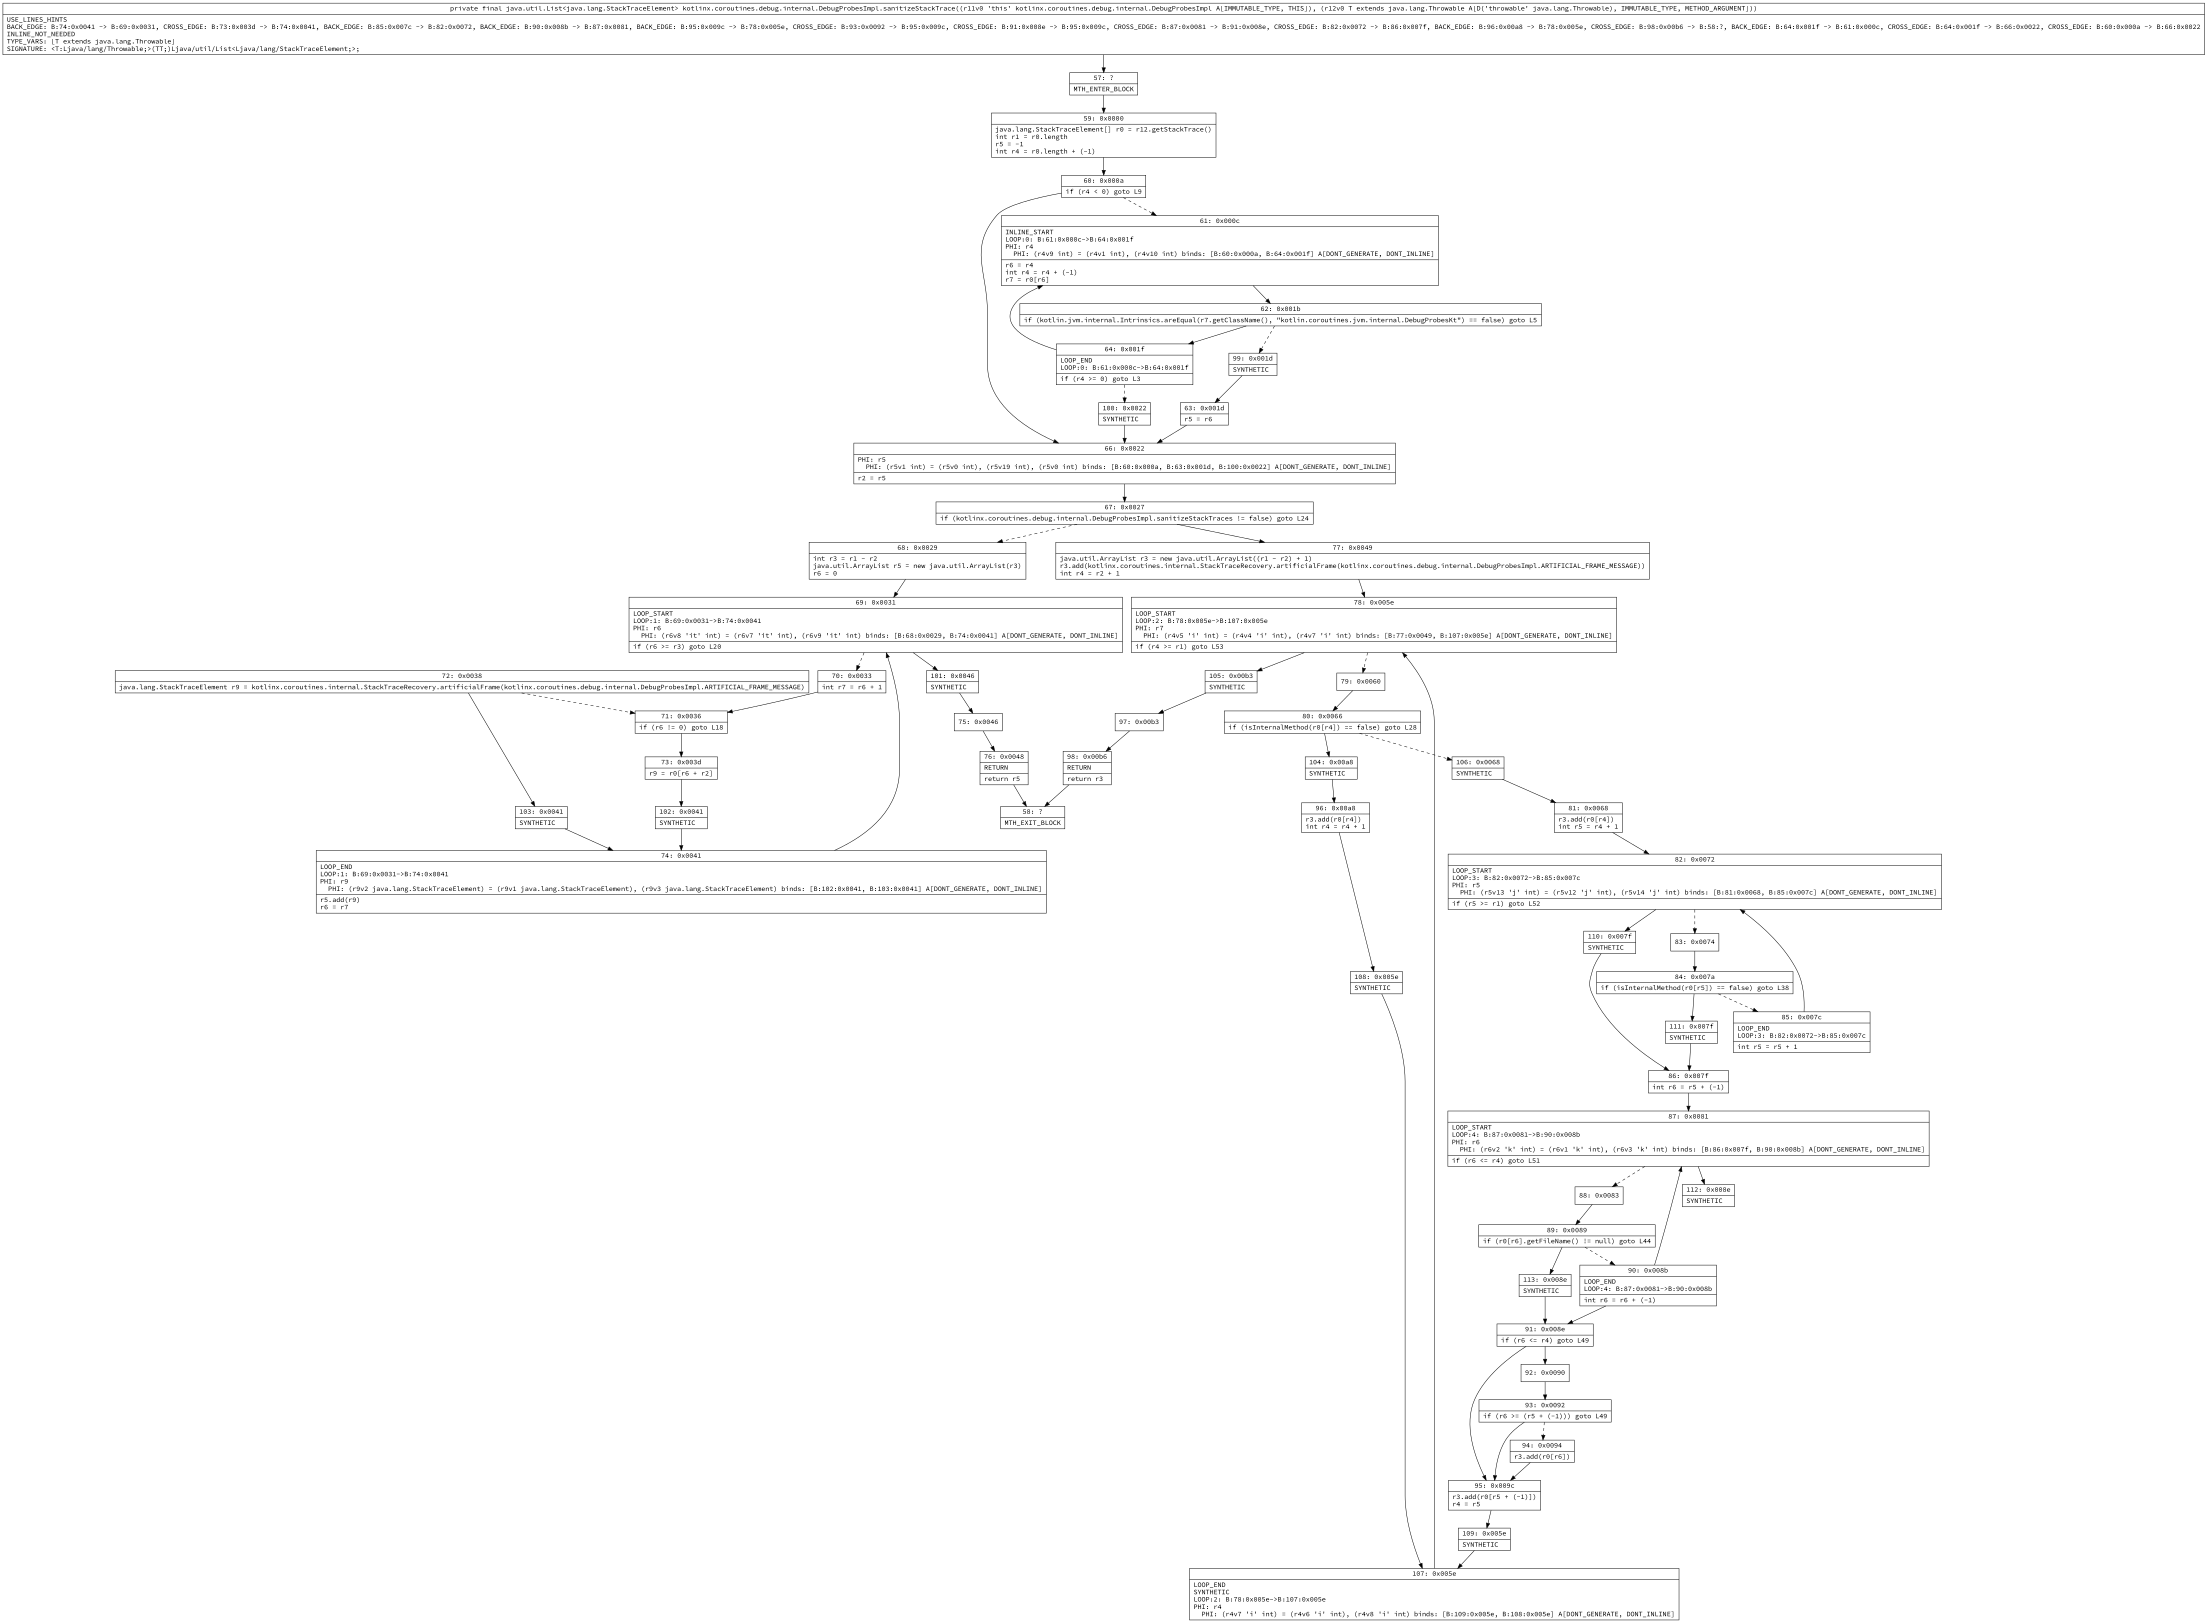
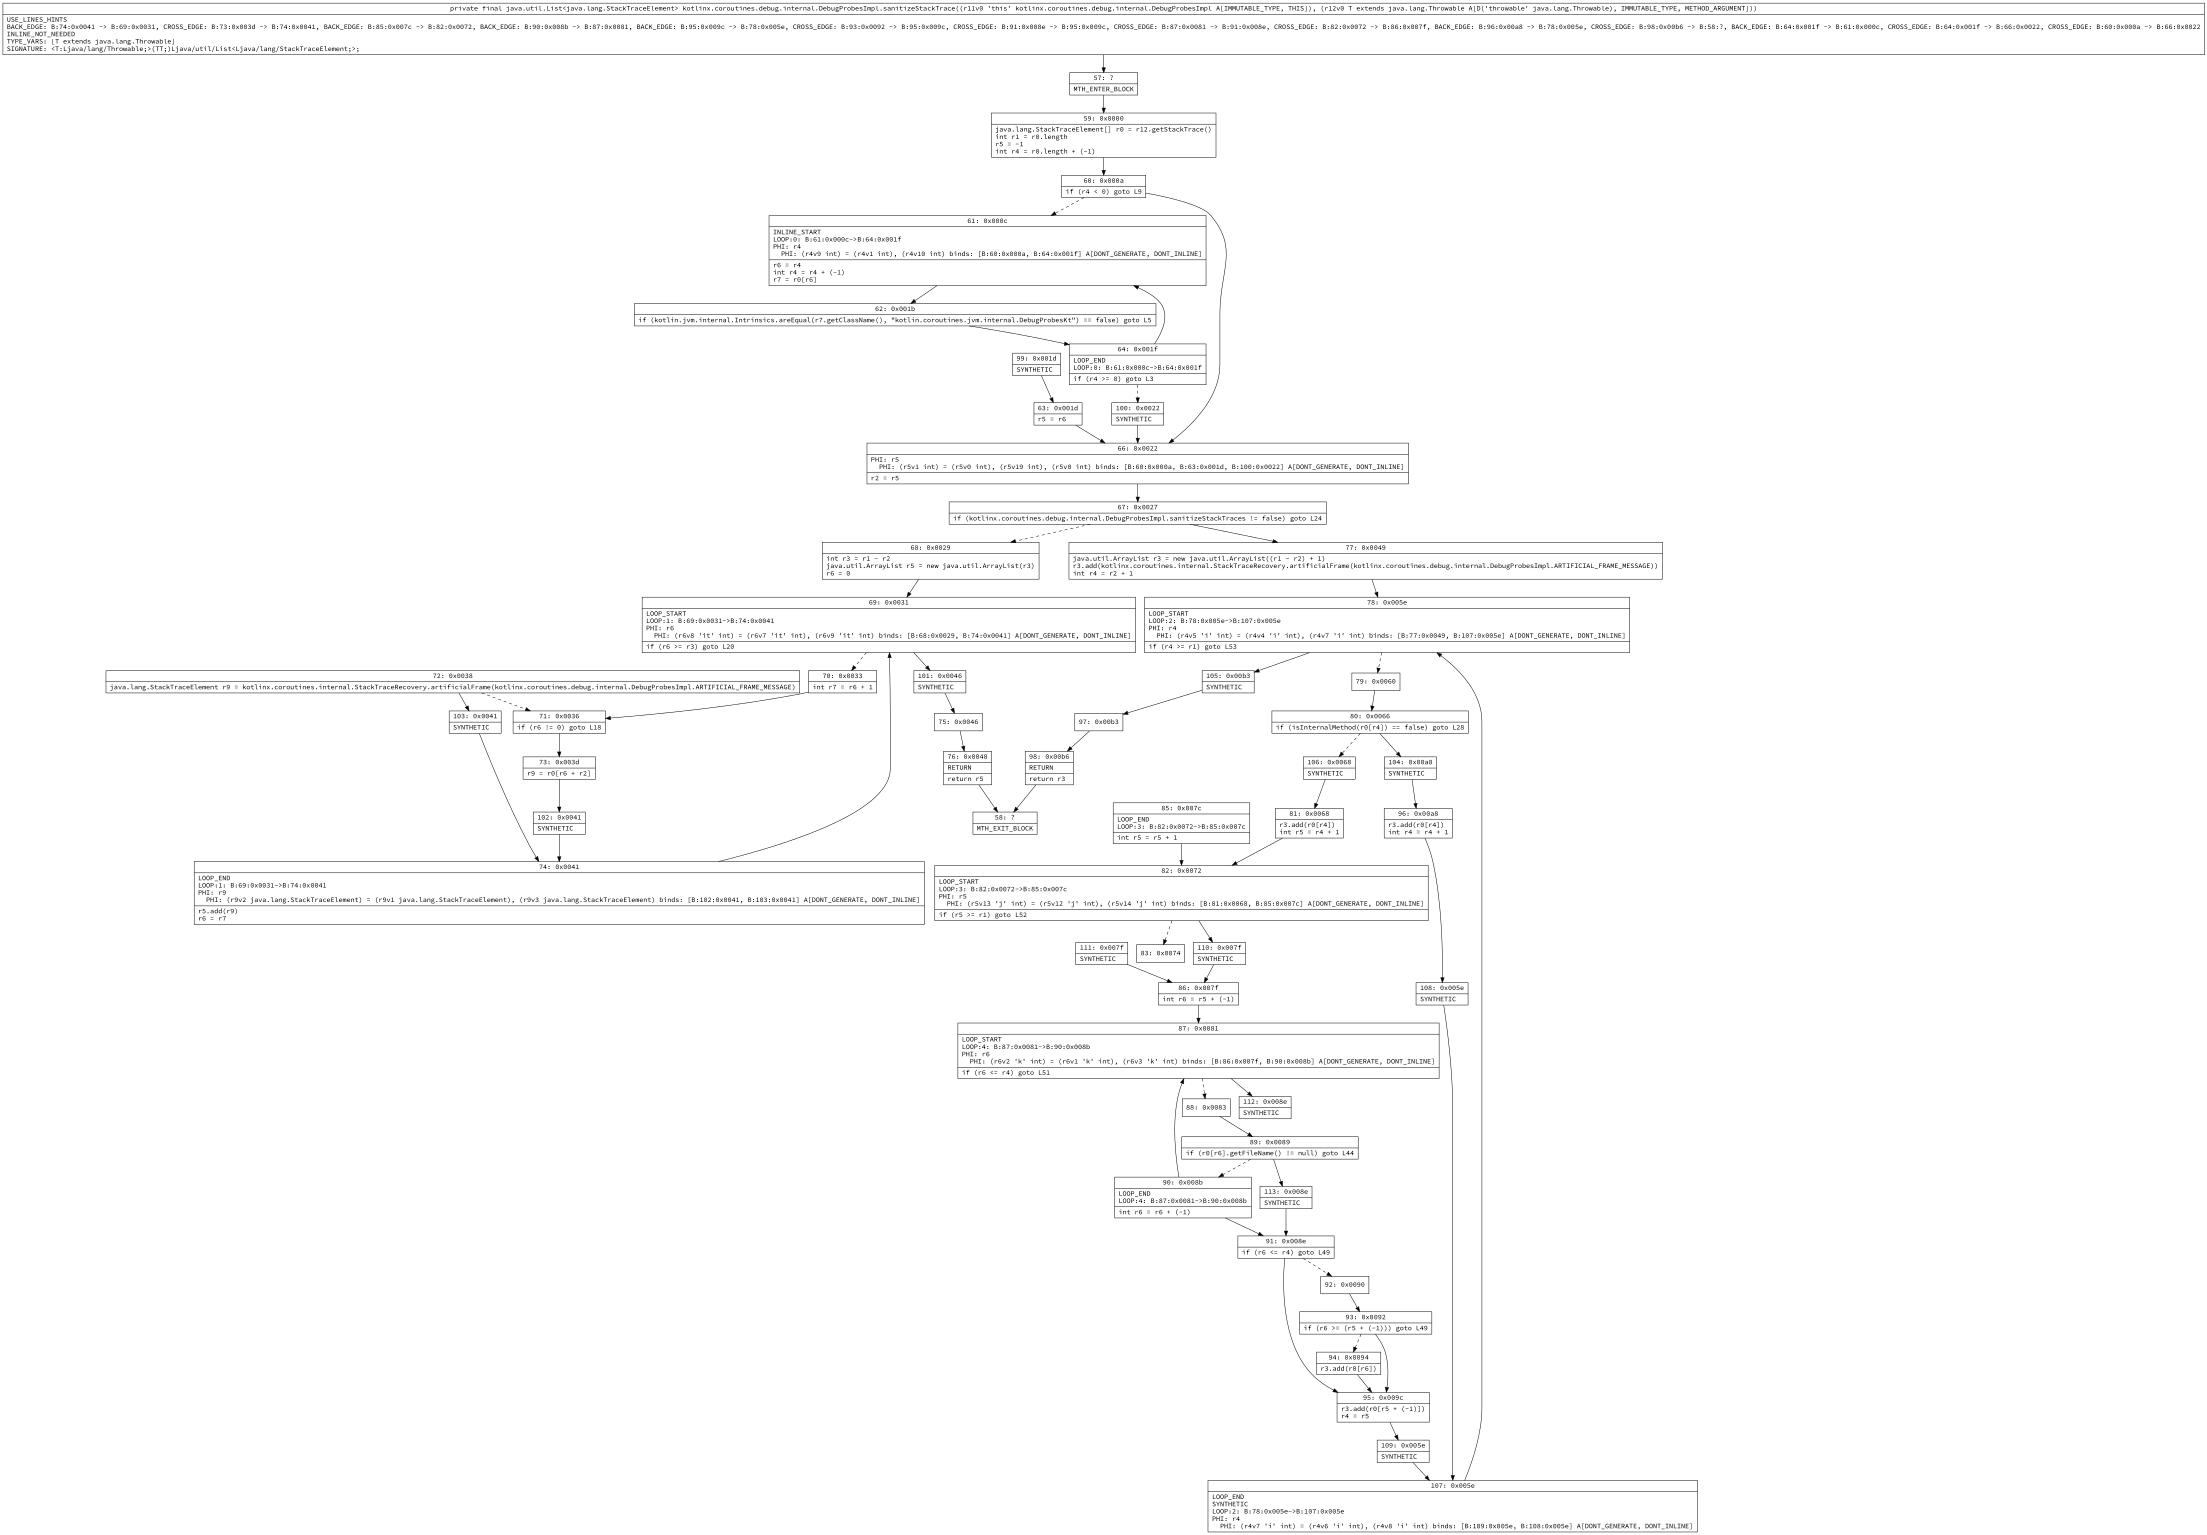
edge "62: 0x001b" -> "99: 0x001d": removed
node "78: 0x005e": text "PHI: r7" -> "PHI: r4"
node "84: 0x007a": removed
edge "91: 0x008e" -> "92: 0x0090": style solid -> dashed
